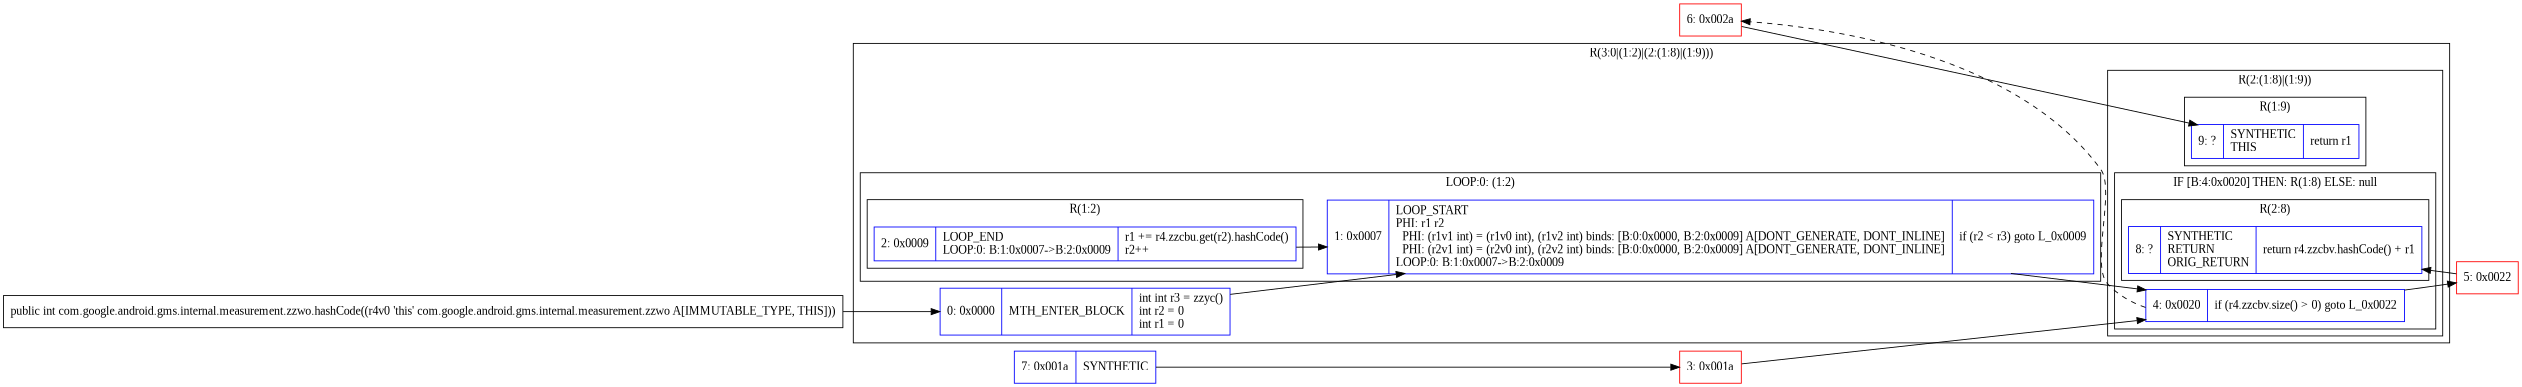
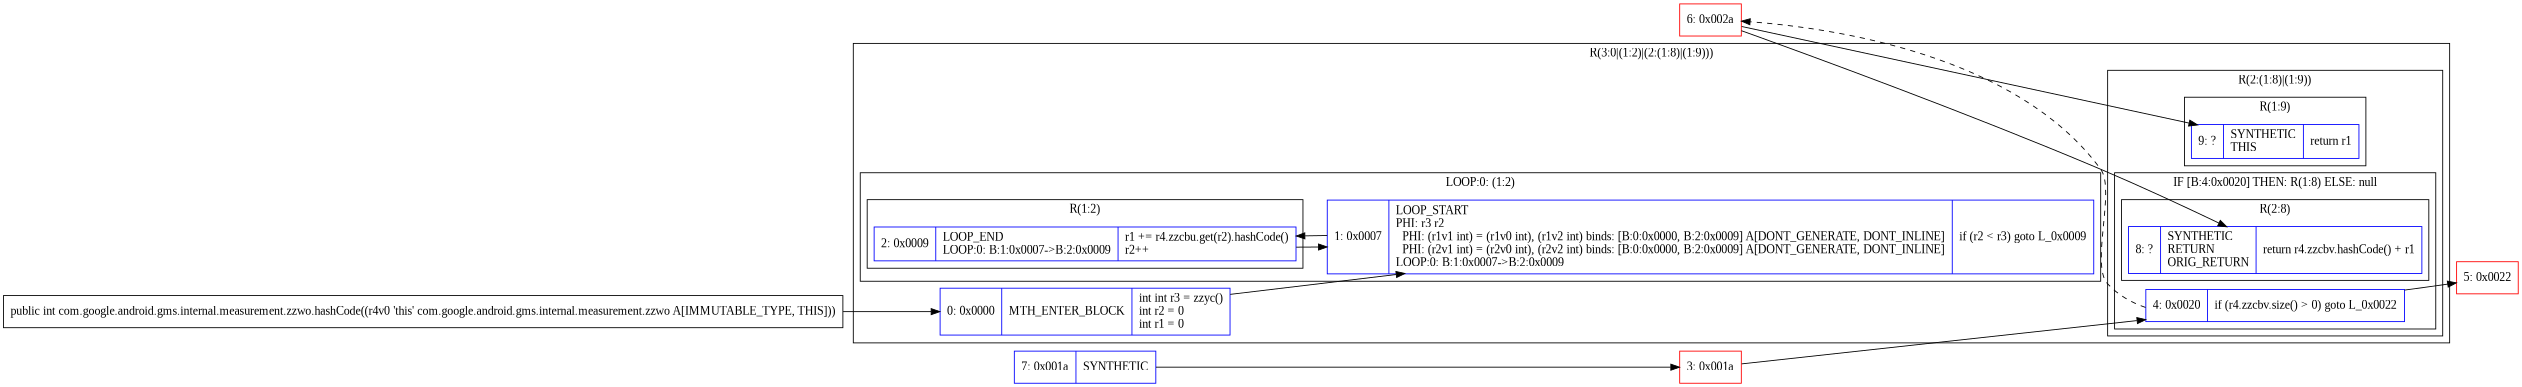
node "1: 0x0007": text "PHI: r1 r2" -> "PHI: r3 r2"
edge "5: 0x0022" -> "8: ?": now "6: 0x002a" -> "8: ?"
edge "1: 0x0007" -> "4: 0x0020": now "1: 0x0007" -> "2: 0x0009"
